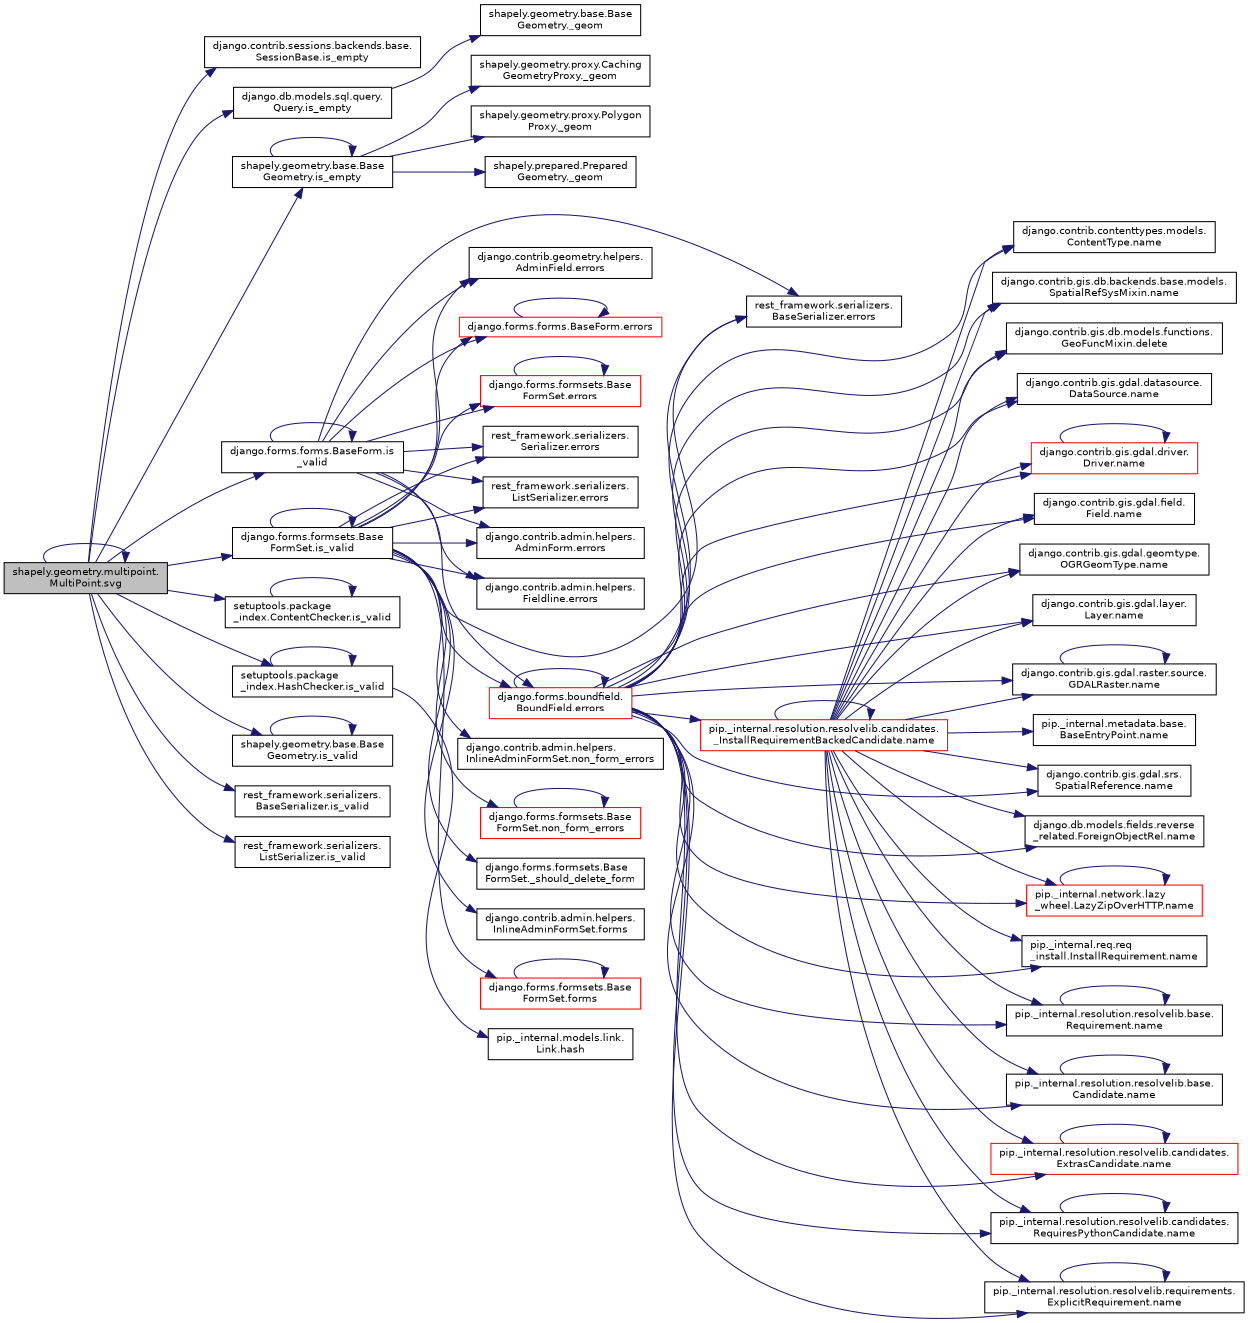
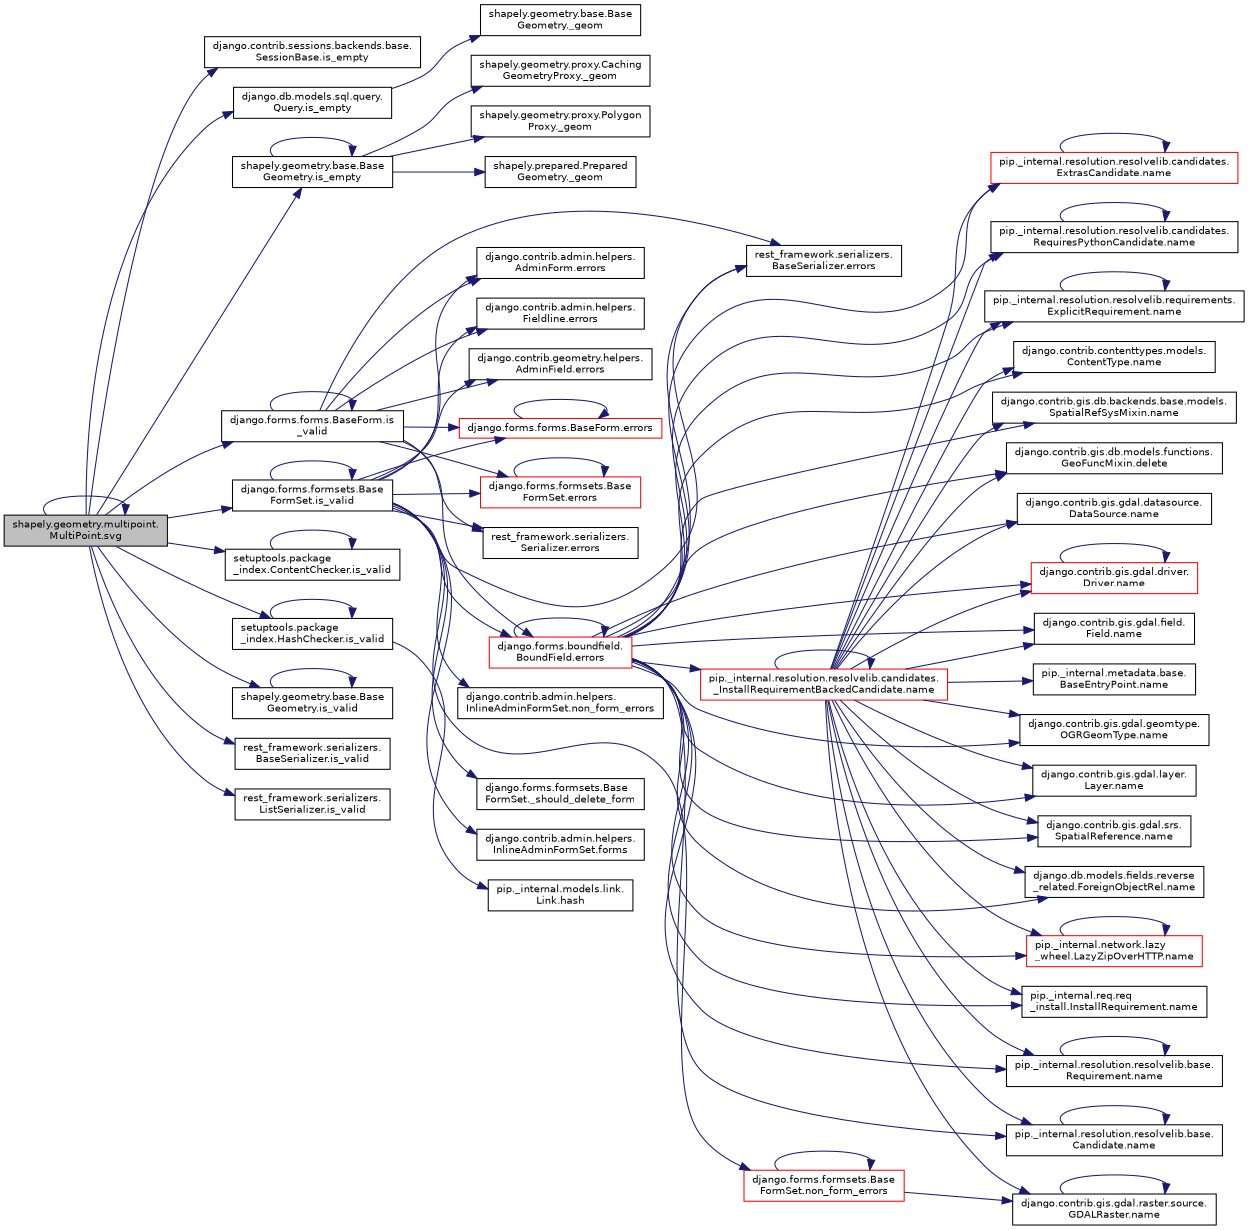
node "rest_framework.serializers. ListSerializer.errors": removed
edge "django.forms.boundfield. BoundField.errors" -> "django.contrib.gis.gdal.raster.source. GDALRaster.name": now "django.forms.formsets.Base FormSet.non_form_errors" -> "django.contrib.gis.gdal.raster.source. GDALRaster.name"
node "django.forms.formsets.Base FormSet.forms": removed
